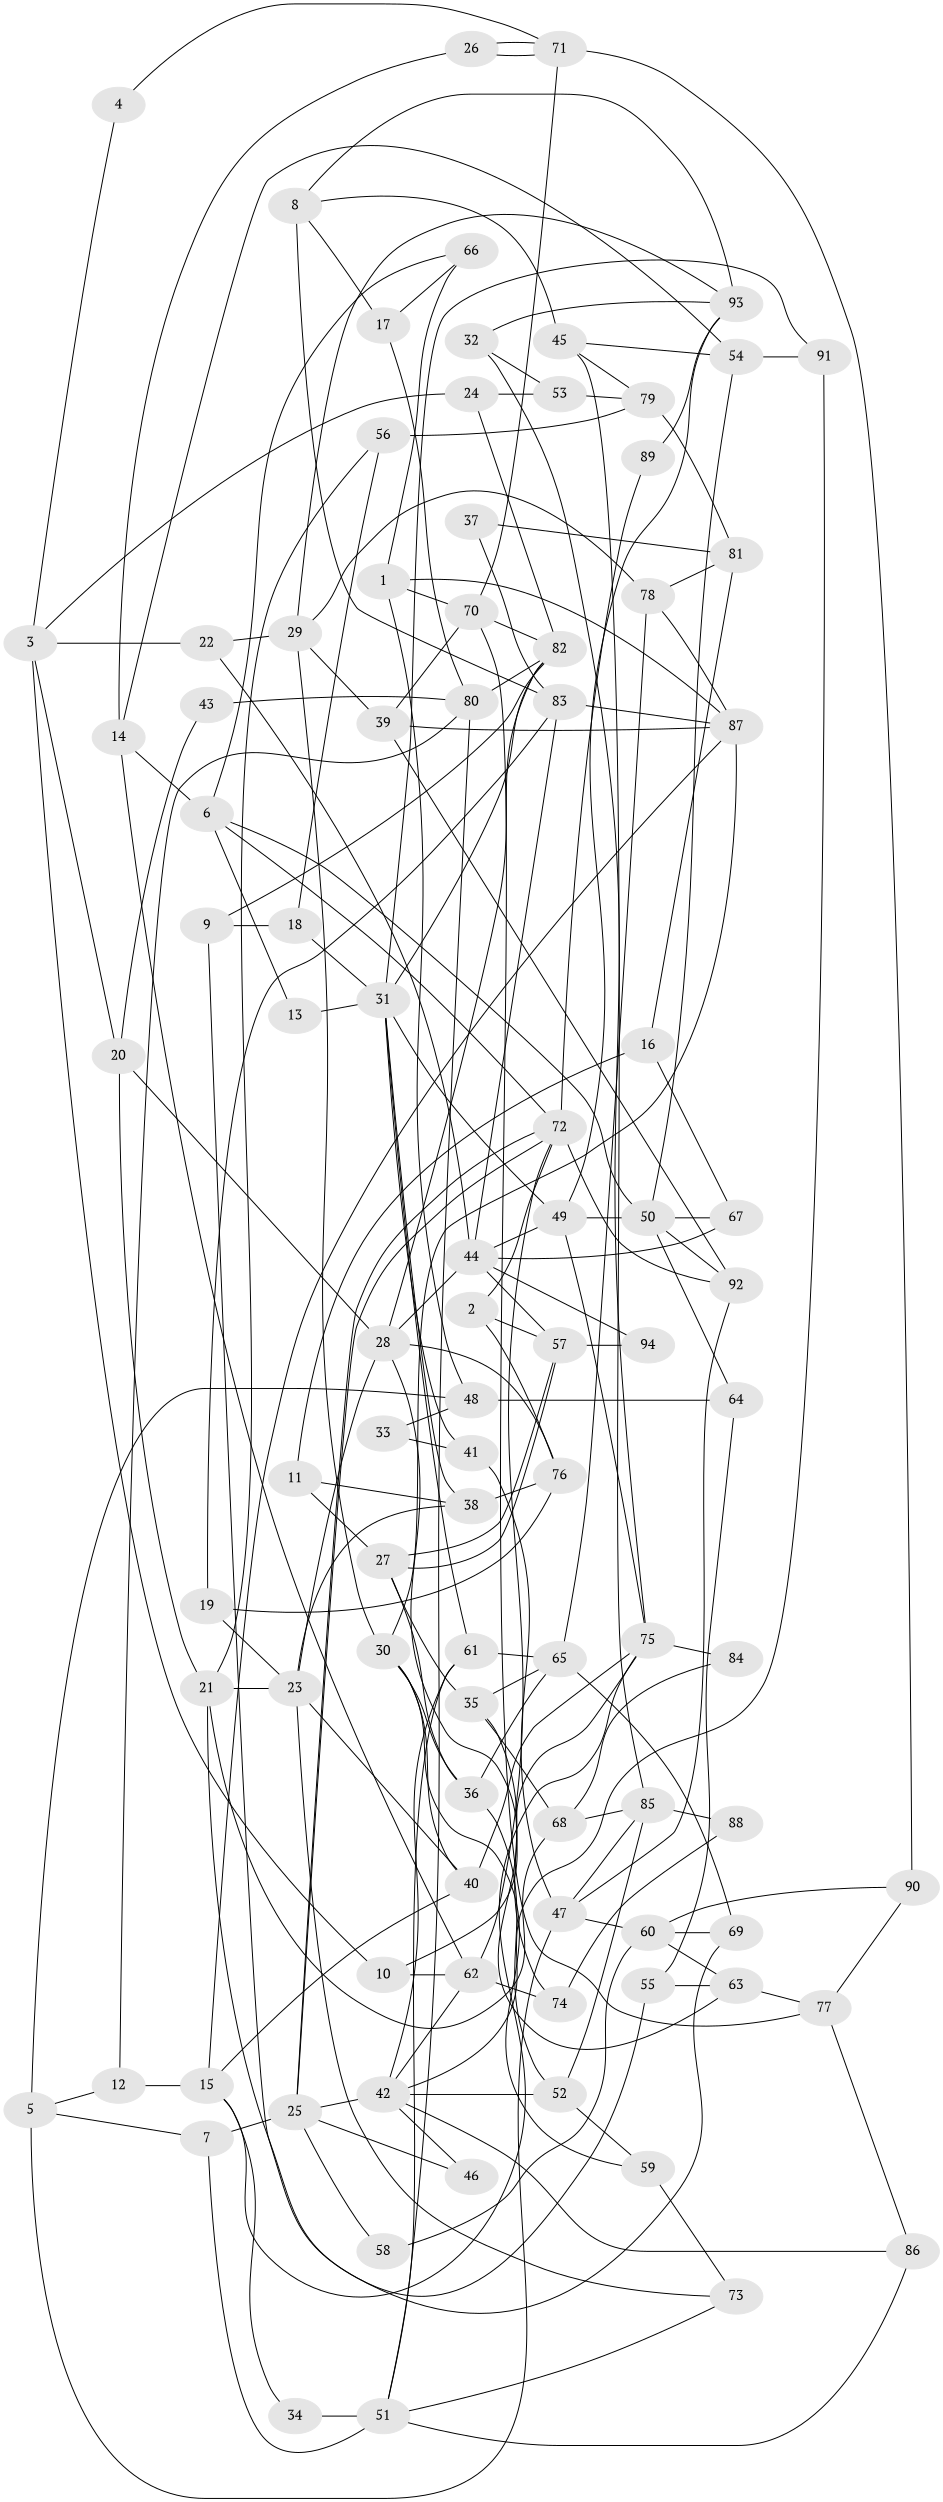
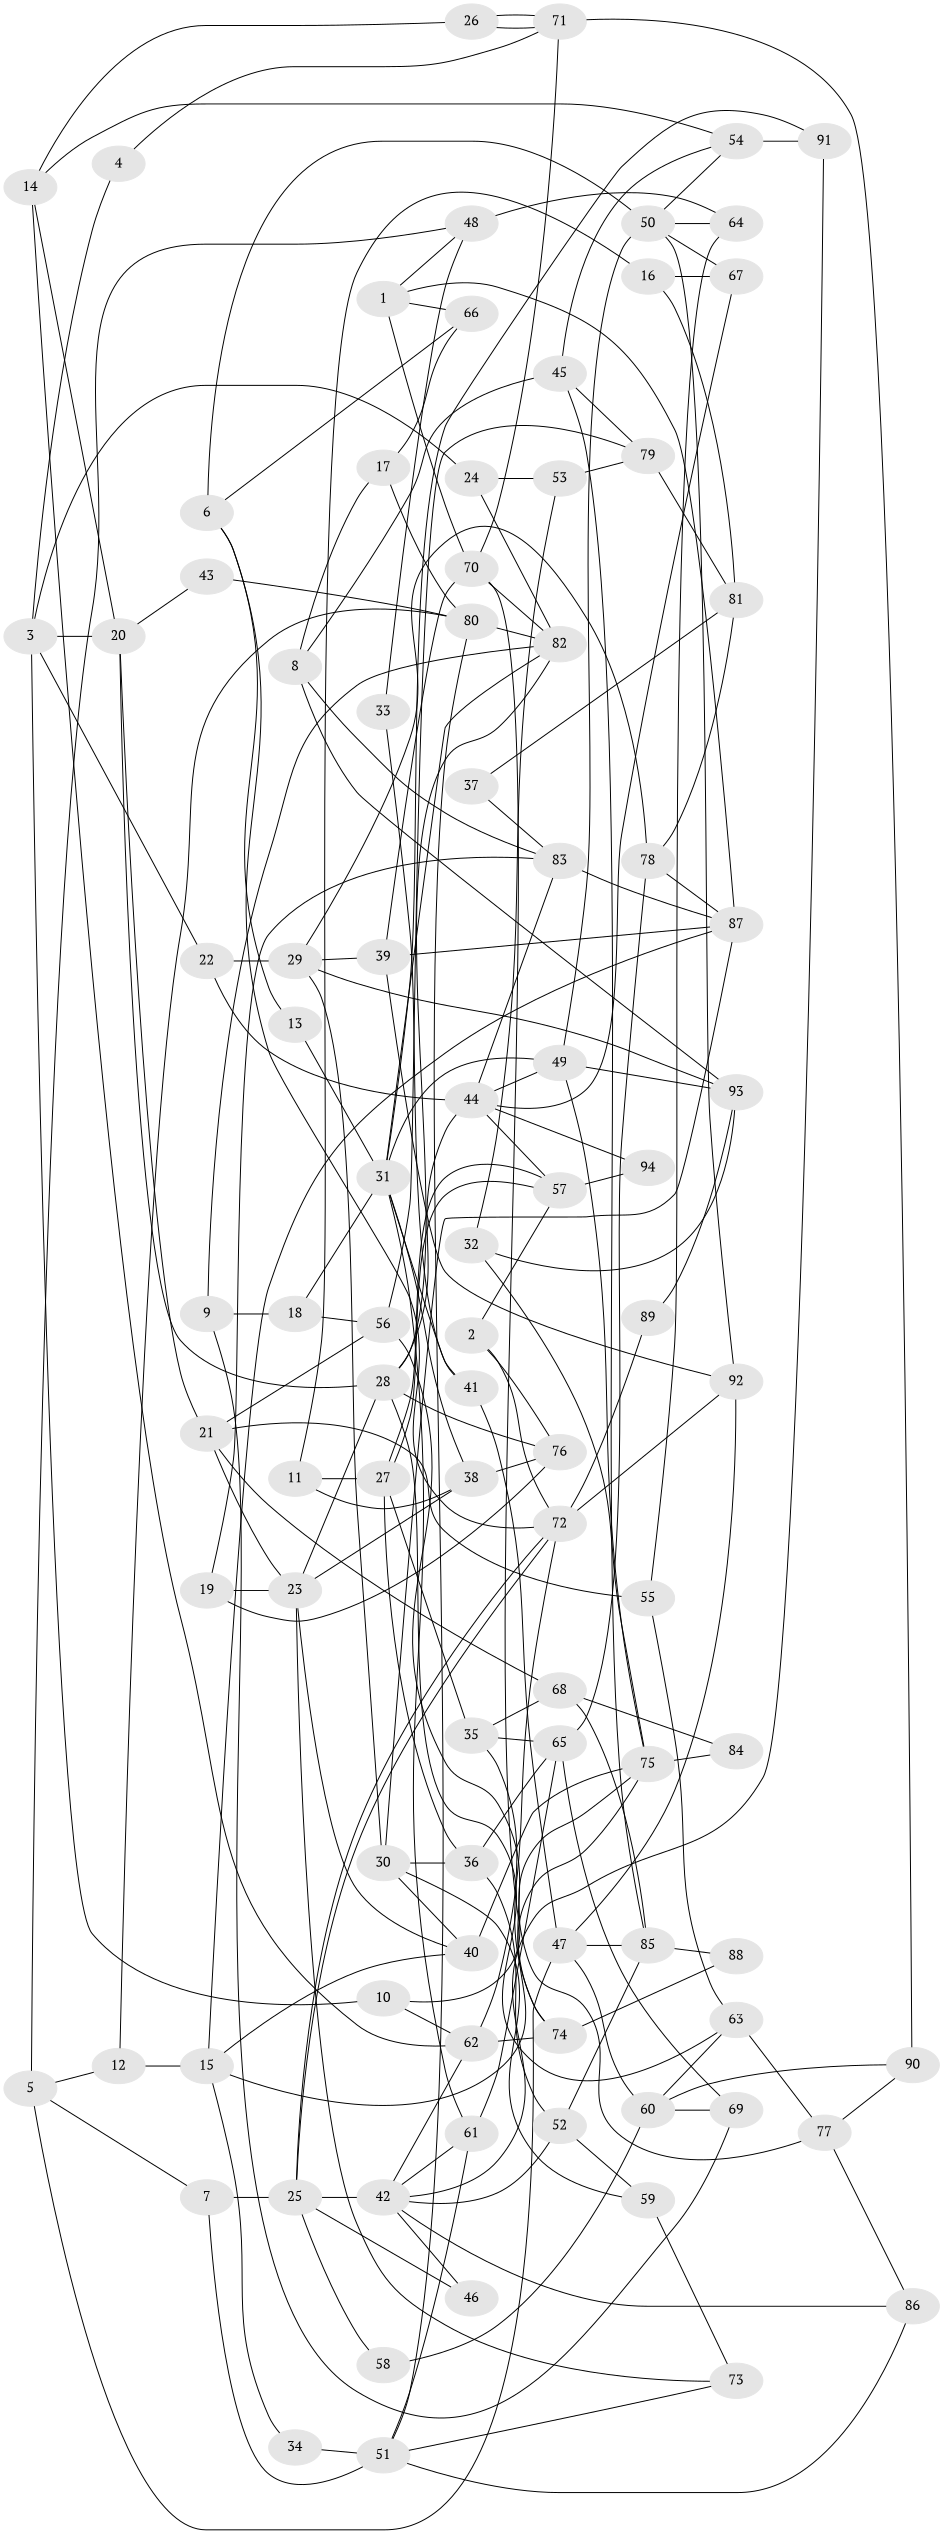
edge "14" -- "6": now "14" -- "20"
edge "56" -- "74": added
